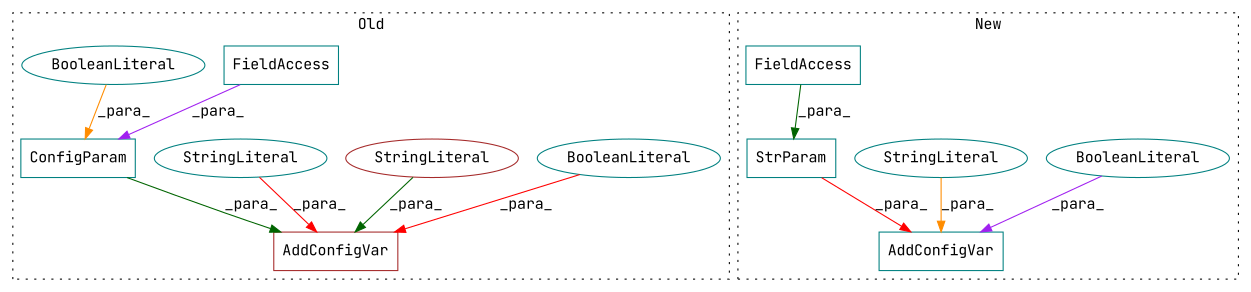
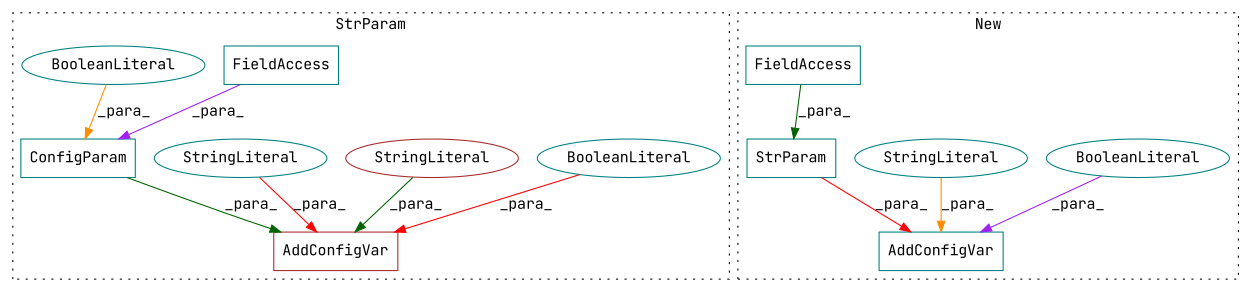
cluster "Old": label "Old" -> "StrParam"
